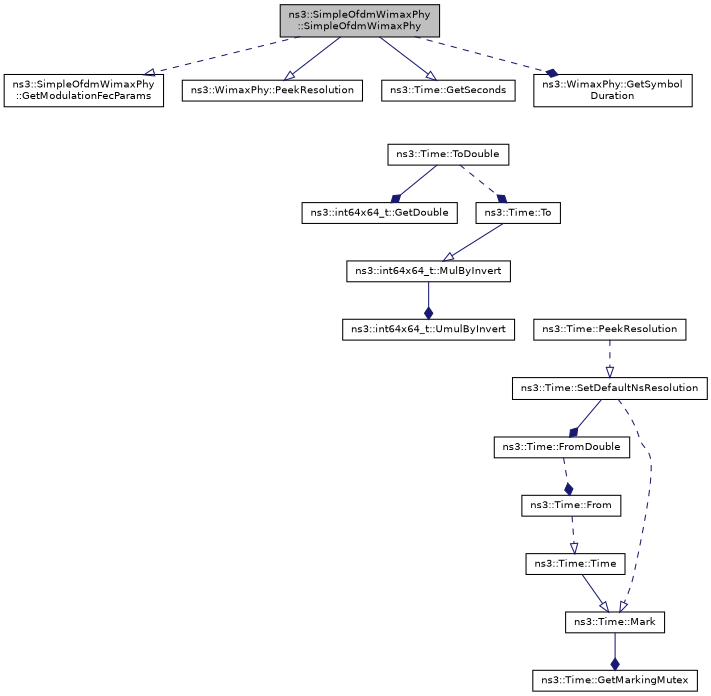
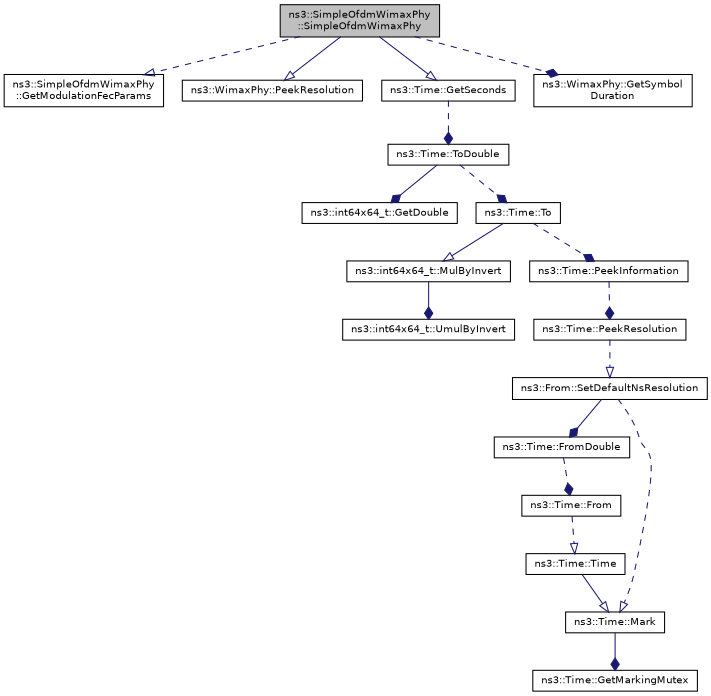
edge "ns3::Time::GetSeconds" -> "ns3::Time::ToDouble": added
node "ns3::Time::PeekInformation": added
node "ns3::Time::SetDefaultNsResolution": label "ns3::Time::SetDefaultNsResolution" -> "ns3::From::SetDefaultNsResolution"
